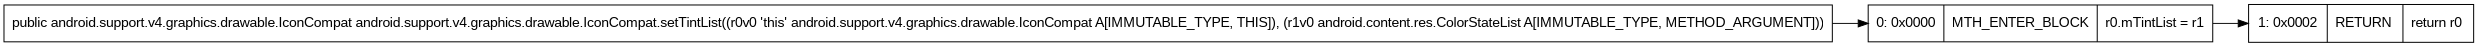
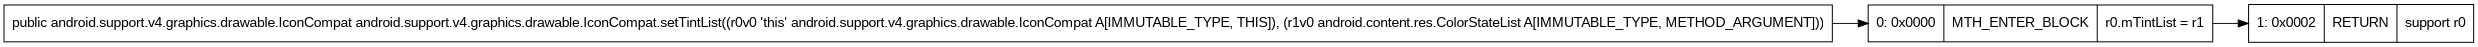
node "1: 0x0002": text "return r0" -> "support r0"
